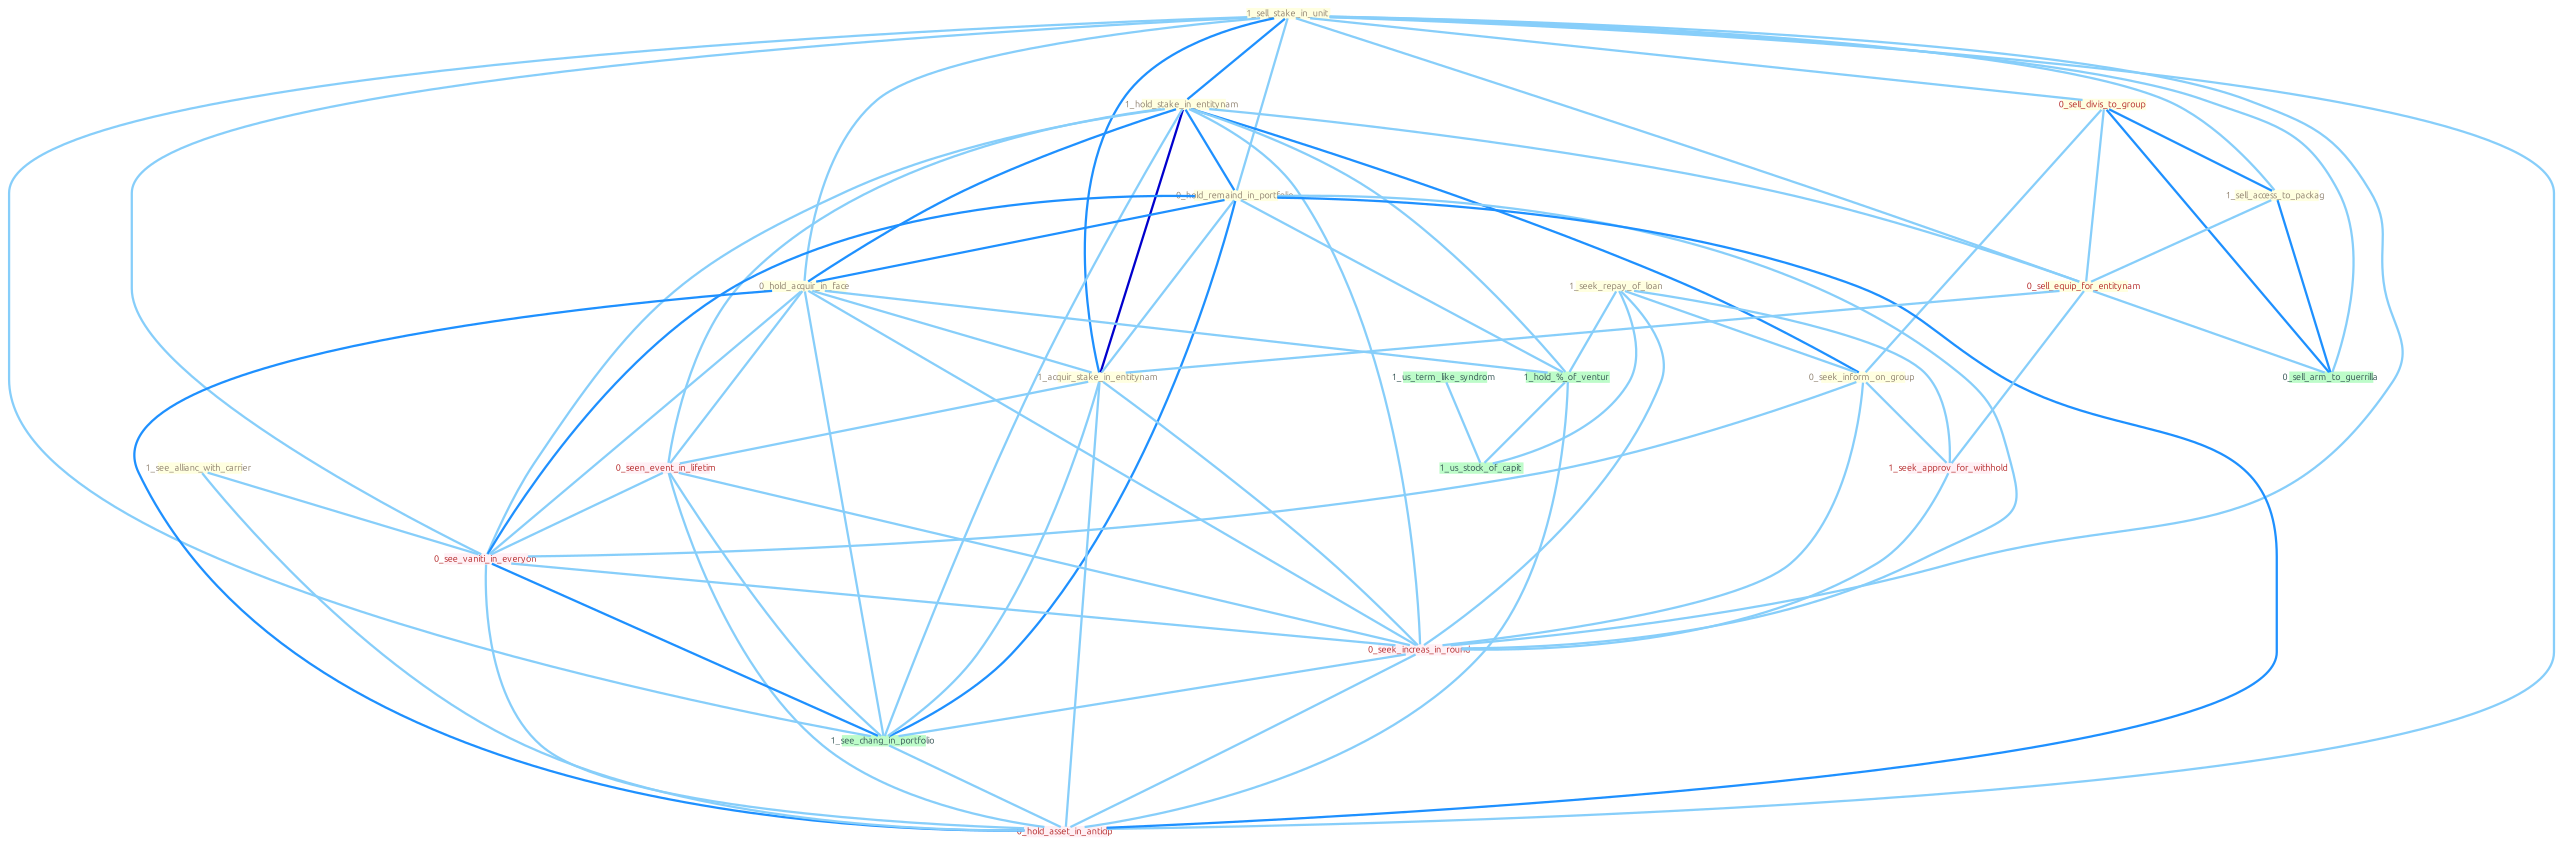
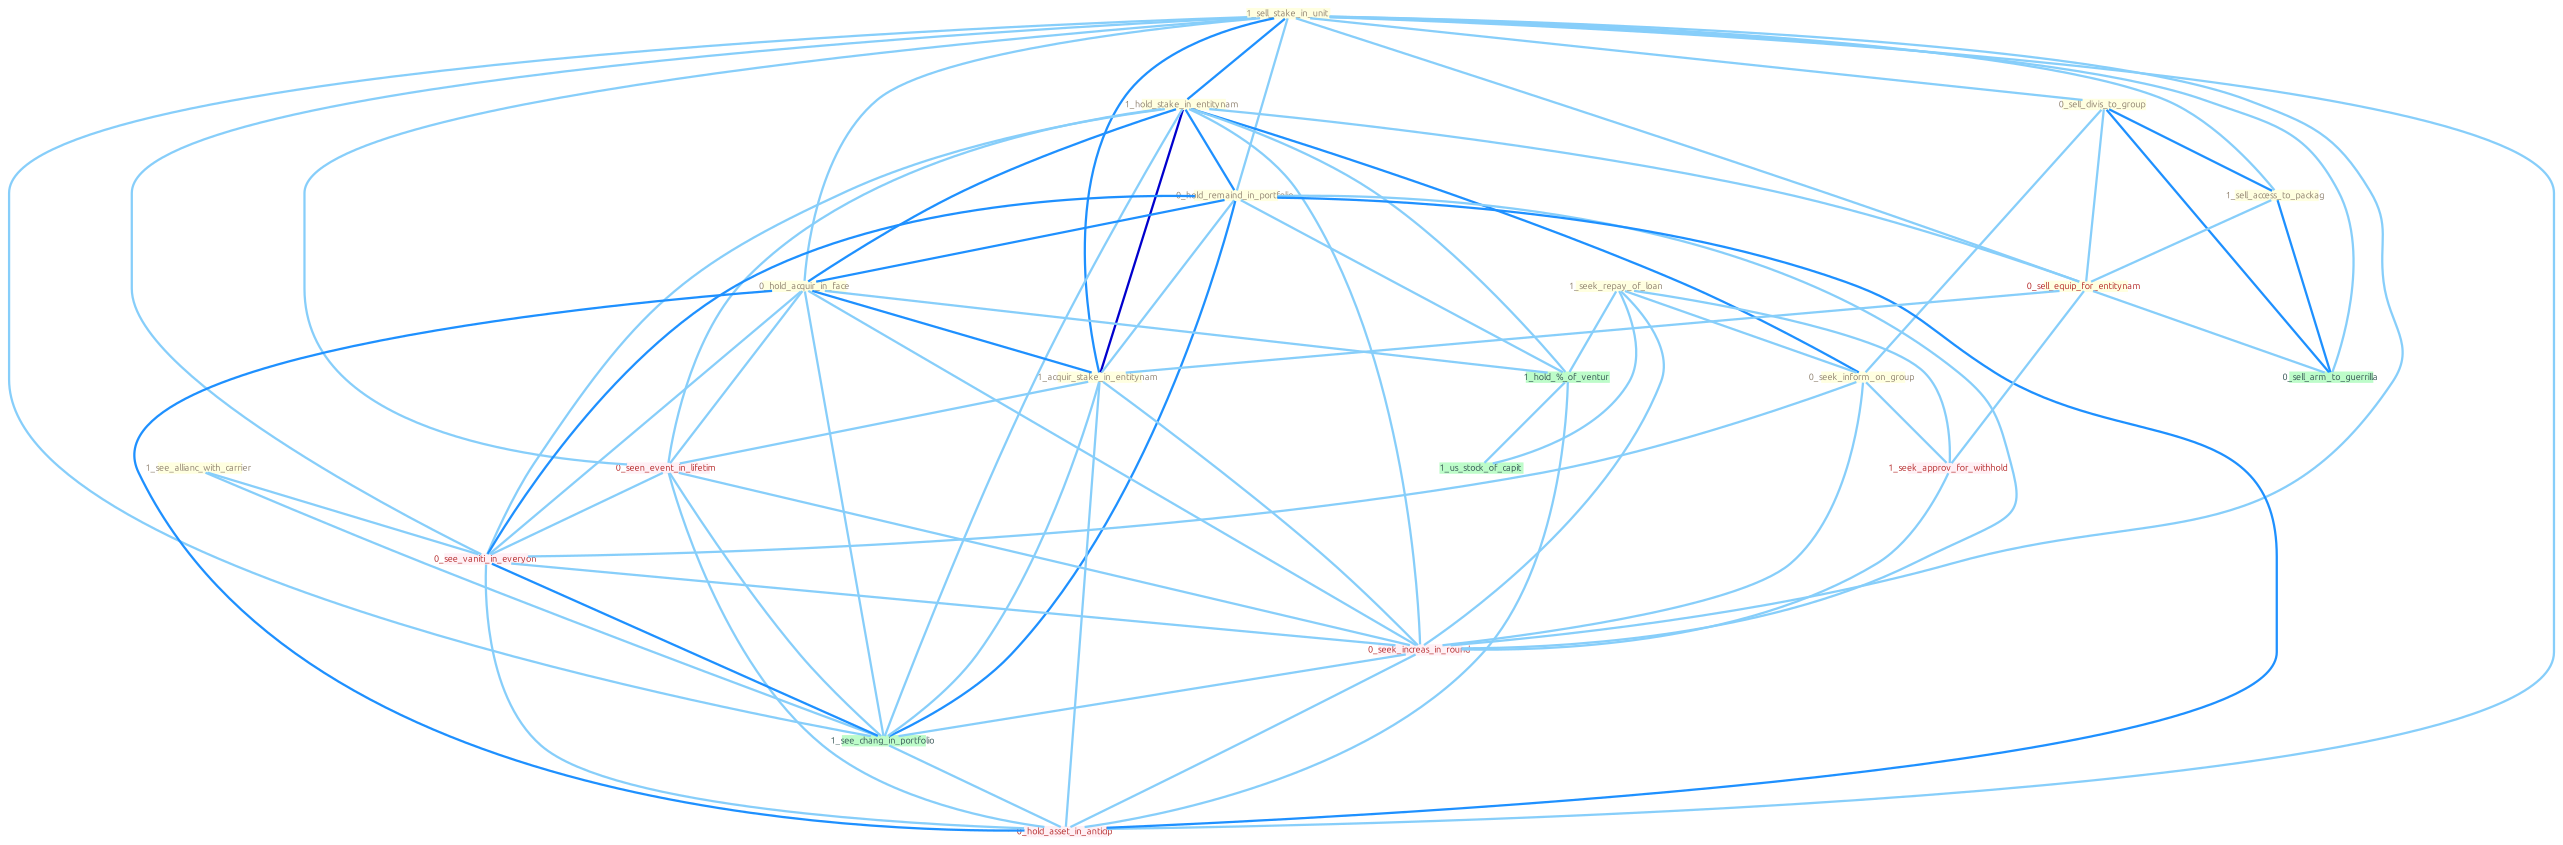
node "0_sell_divis_to_group": fontcolor #b22222 -> #8b7d6b
edge "1_sell_stake_in_unit" -- "0_seen_event_in_lifetim": added
edge "0_hold_acquir_in_face" -- "1_acquir_stake_in_entitynam": color #87cefa -> #1e90ff
node "1_us_term_like_syndrom": removed
edge "1_see_allianc_with_carrier" -- "0_hold_asset_in_anticip": now "1_see_allianc_with_carrier" -- "1_see_chang_in_portfolio"
